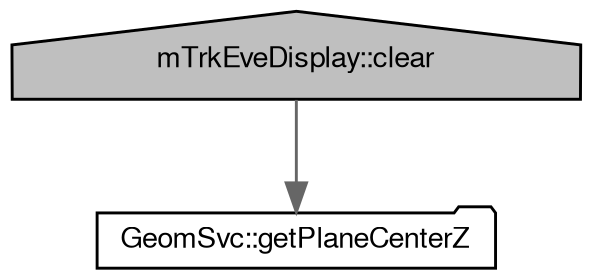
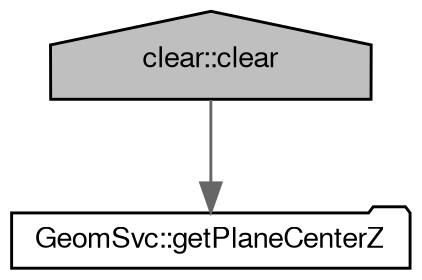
node "mTrkEveDisplay::clear": label "mTrkEveDisplay::clear" -> "clear::clear"
